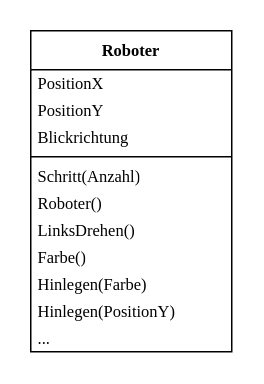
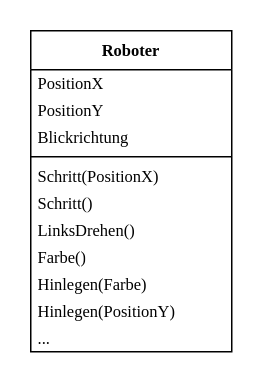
node "Schritt(Anzahl)": label "Schritt(Anzahl)" -> "Schritt(PositionX)"
node "Roboter()": label "Roboter()" -> "Schritt()"
